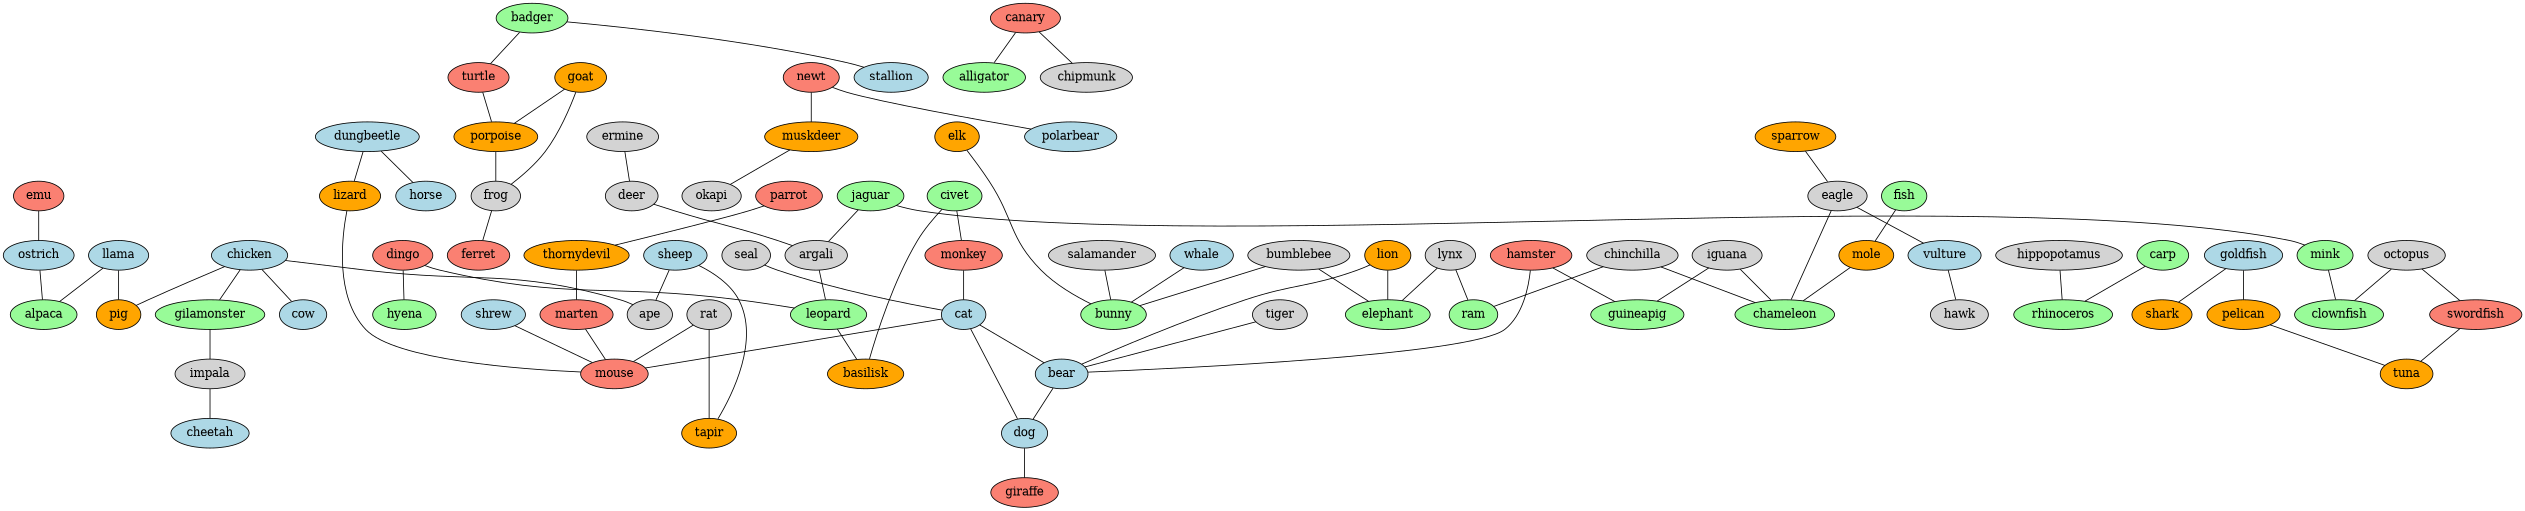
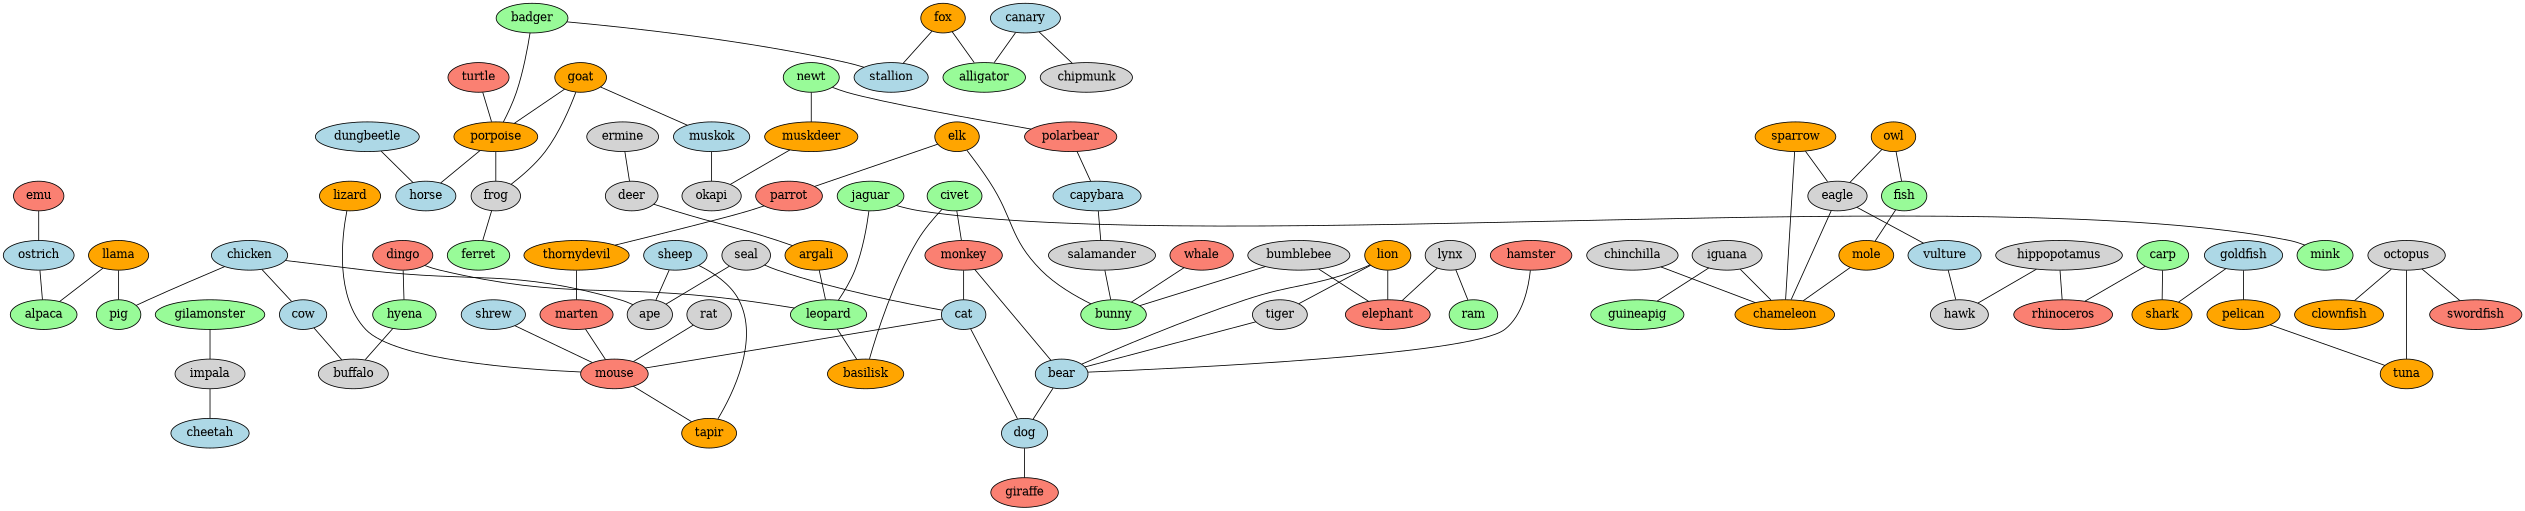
node "fox": added
node "canary": fillcolor salmon -> lightblue
edge "badger" -- "turtle": now "badger" -- "porpoise"
node "newt": fillcolor salmon -> palegreen
node "muskok": added
node "polarbear": fillcolor lightblue -> salmon
node "owl": added
edge "elk" -- "parrot": added
edge "dungbeetle" -- "lizard": removed
edge "porpoise" -- "horse": added
node "capybara": added
edge "jaguar" -- "argali": now "jaguar" -- "leopard"
edge "sparrow" -- "chameleon": added
node "llama": fillcolor lightblue -> orange
node "ferret": fillcolor salmon -> palegreen
node "argali": fillcolor lightgrey -> orange
node "whale": fillcolor lightblue -> salmon
edge "chicken" -- "gilamonster": removed
edge "seal" -- "ape": added
edge "lion" -- "tiger": added
edge "hamster" -- "guineapig": removed
edge "carp" -- "shark": added
edge "mink" -- "clownfish": removed
edge "hippopotamus" -- "hawk": added
edge "chinchilla" -- "ram": removed
node "pig": fillcolor orange -> palegreen
node "elephant": fillcolor palegreen -> salmon
node "chameleon": fillcolor palegreen -> orange
node "rhinoceros": fillcolor palegreen -> salmon
node "clownfish": fillcolor palegreen -> orange
edge "cat" -- "bear": now "monkey" -- "bear"
edge "swordfish" -- "tuna": now "octopus" -- "tuna"
node "buffalo": added
edge "rat" -- "tapir": now "mouse" -- "tapir"
